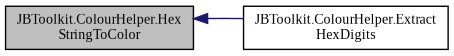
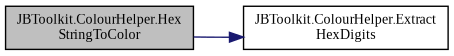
edge "JBToolkit.ColourHelper.Extract HexDigits" -> "JBToolkit.ColourHelper.Hex StringToColor": reversed
